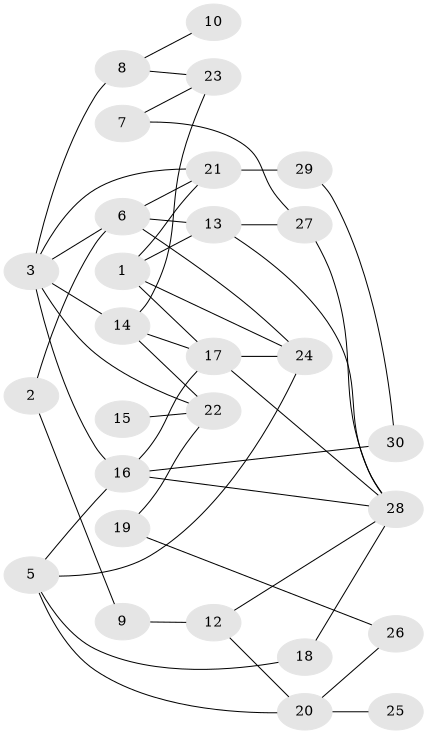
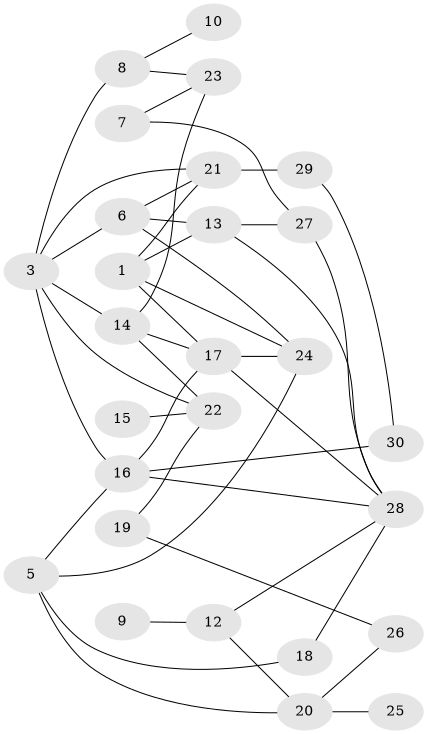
node "2": removed
